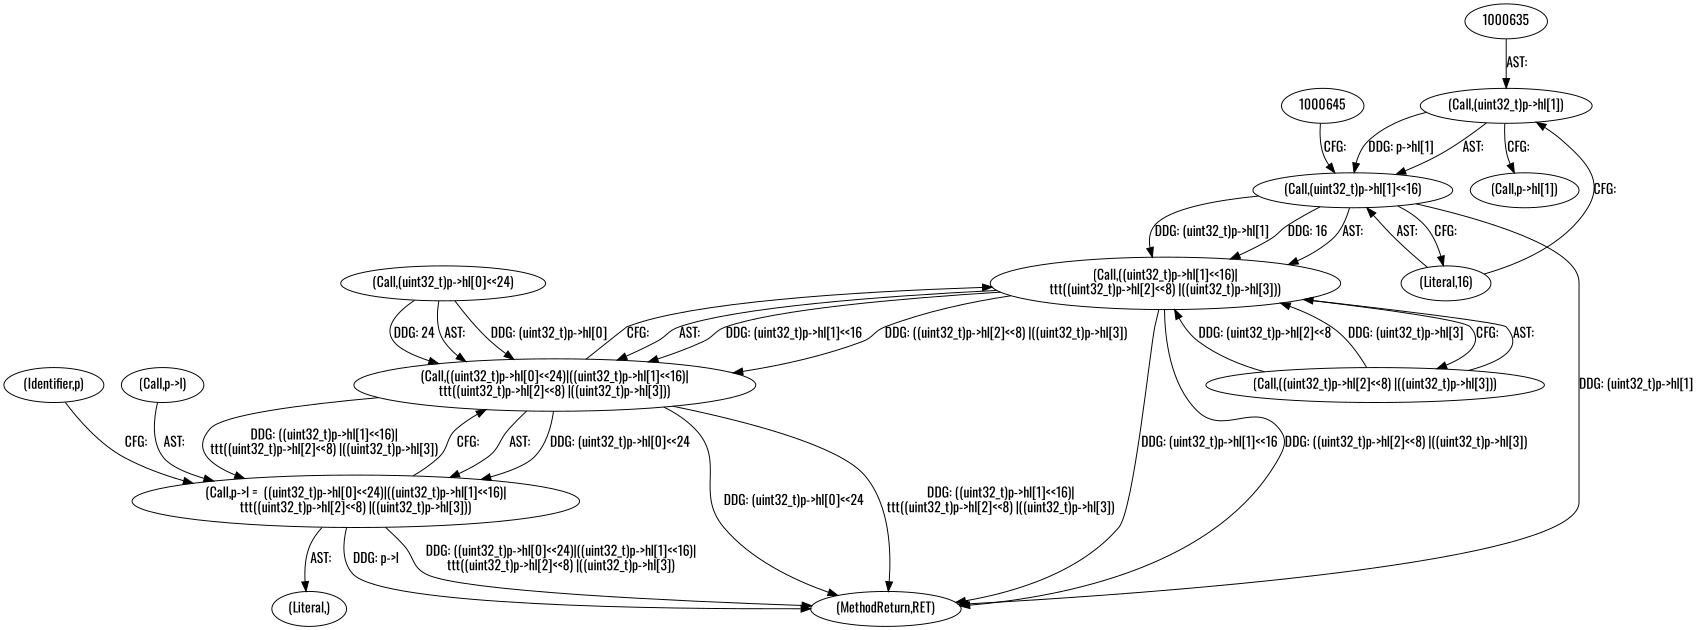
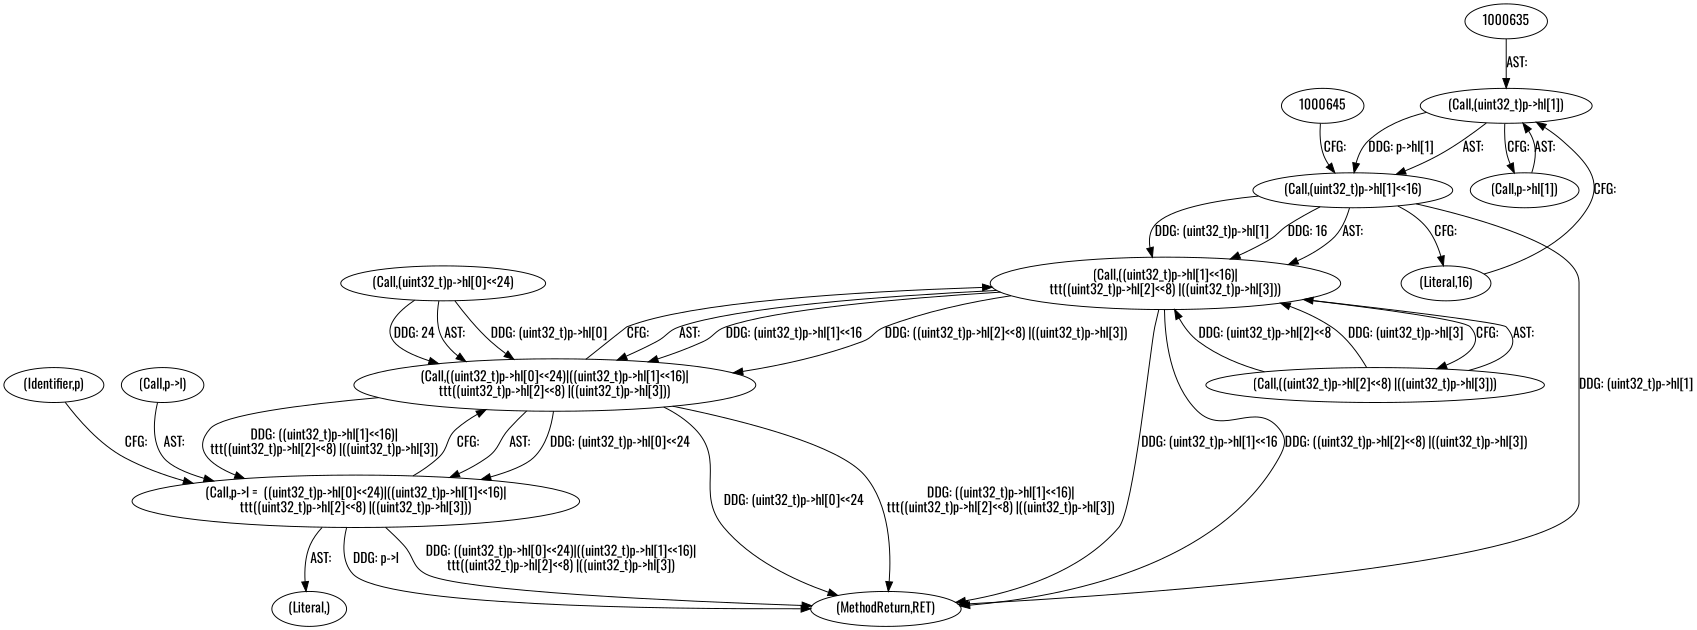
edge "(Call,p->hl[1])" -> "(Call,(uint32_t)p->hl[1])": added, label "AST:"
edge "(Literal,16)" -> "(Call,(uint32_t)p->hl[1]<<16)": removed, label "AST:"
